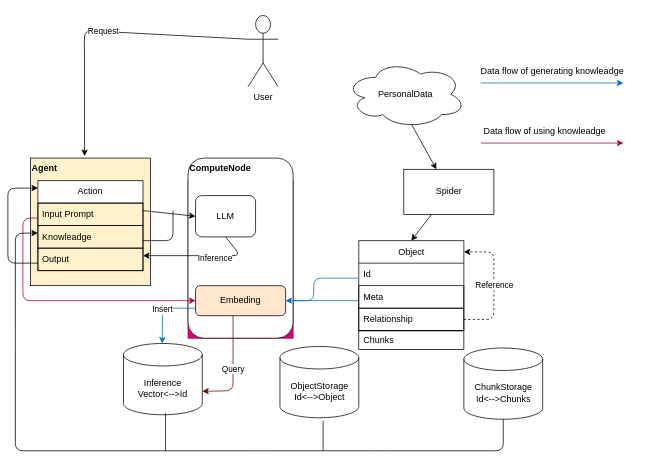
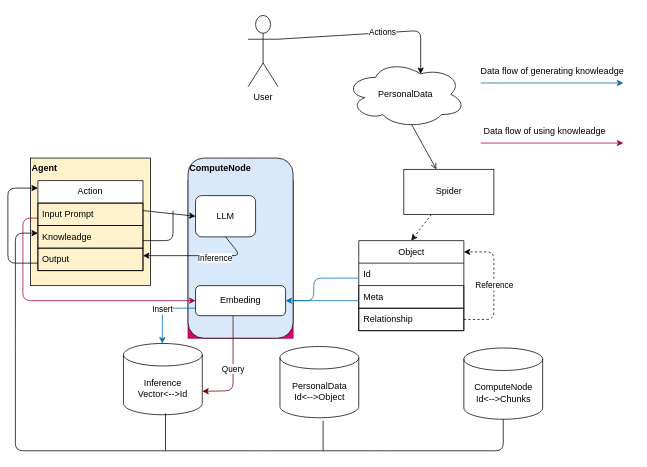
edge "User" -> "Agent": removed, label "Request"
edge "User" -> "PersonalData": added, label "Actions"
edge "PersonalData" -> "Spider": arrowhead classic -> open
edge "Spider" -> "Object": style solid -> dashed
node "ComputeNode": fillcolor #ffffff -> #dae8fc
node "Embeding": fillcolor #ffe6cc -> #ffffff
node "Chunks": removed
node "ObjectStorage Id<-->Object": label "ObjectStorage Id<-->Object" -> "PersonalData Id<-->Object"
node "ChunkStorage Id<-->Chunks": label "ChunkStorage Id<-->Chunks" -> "ComputeNode Id<-->Chunks"
